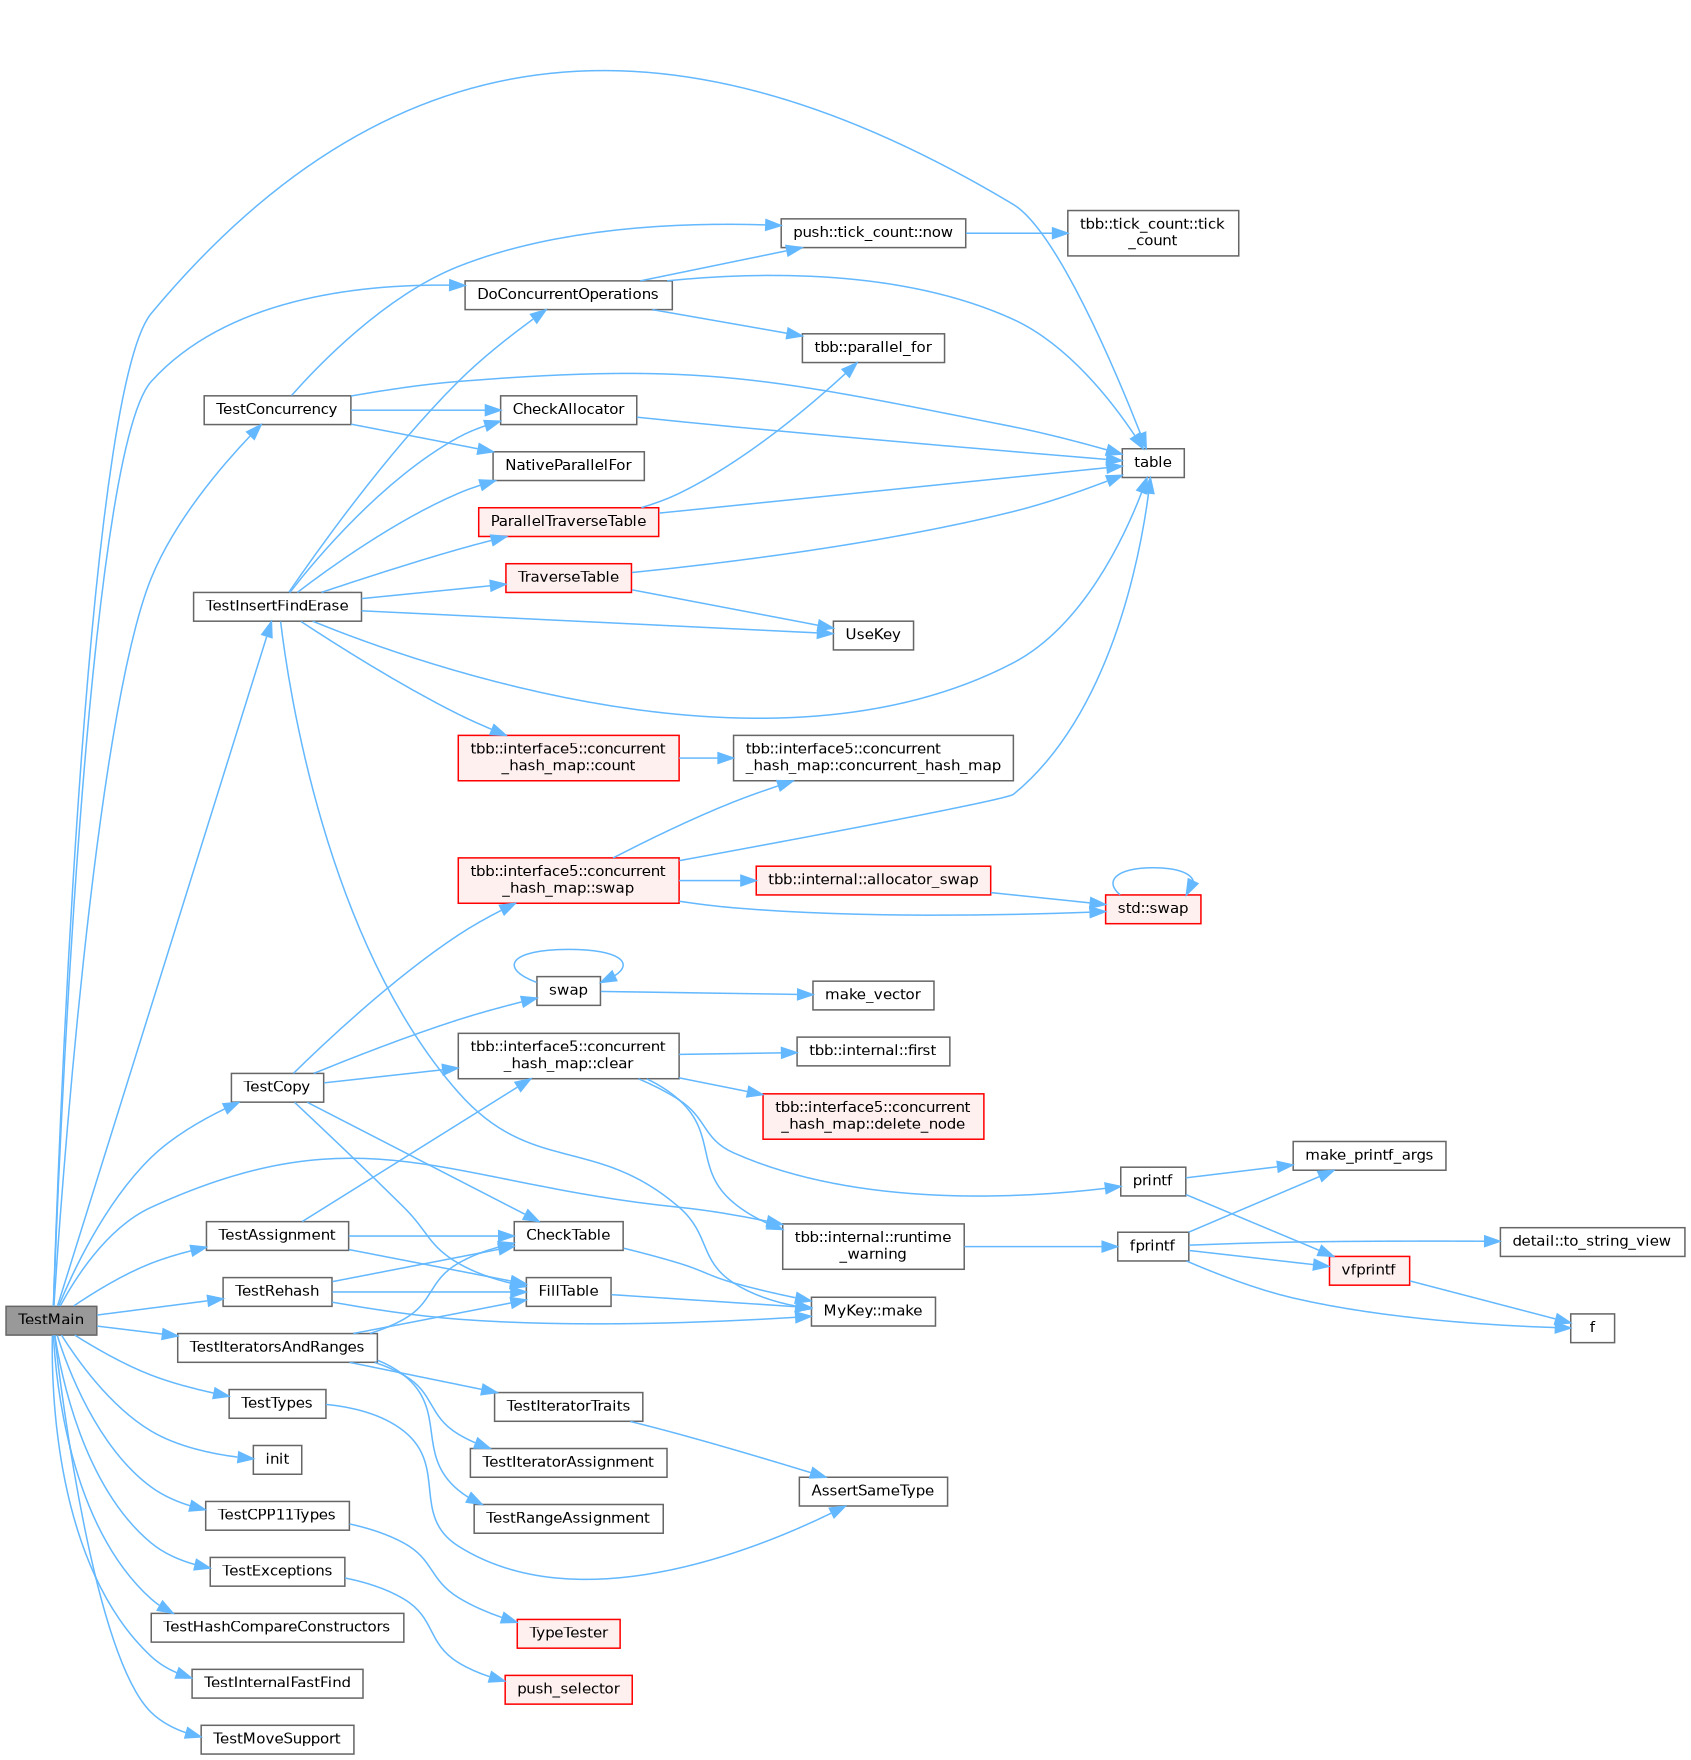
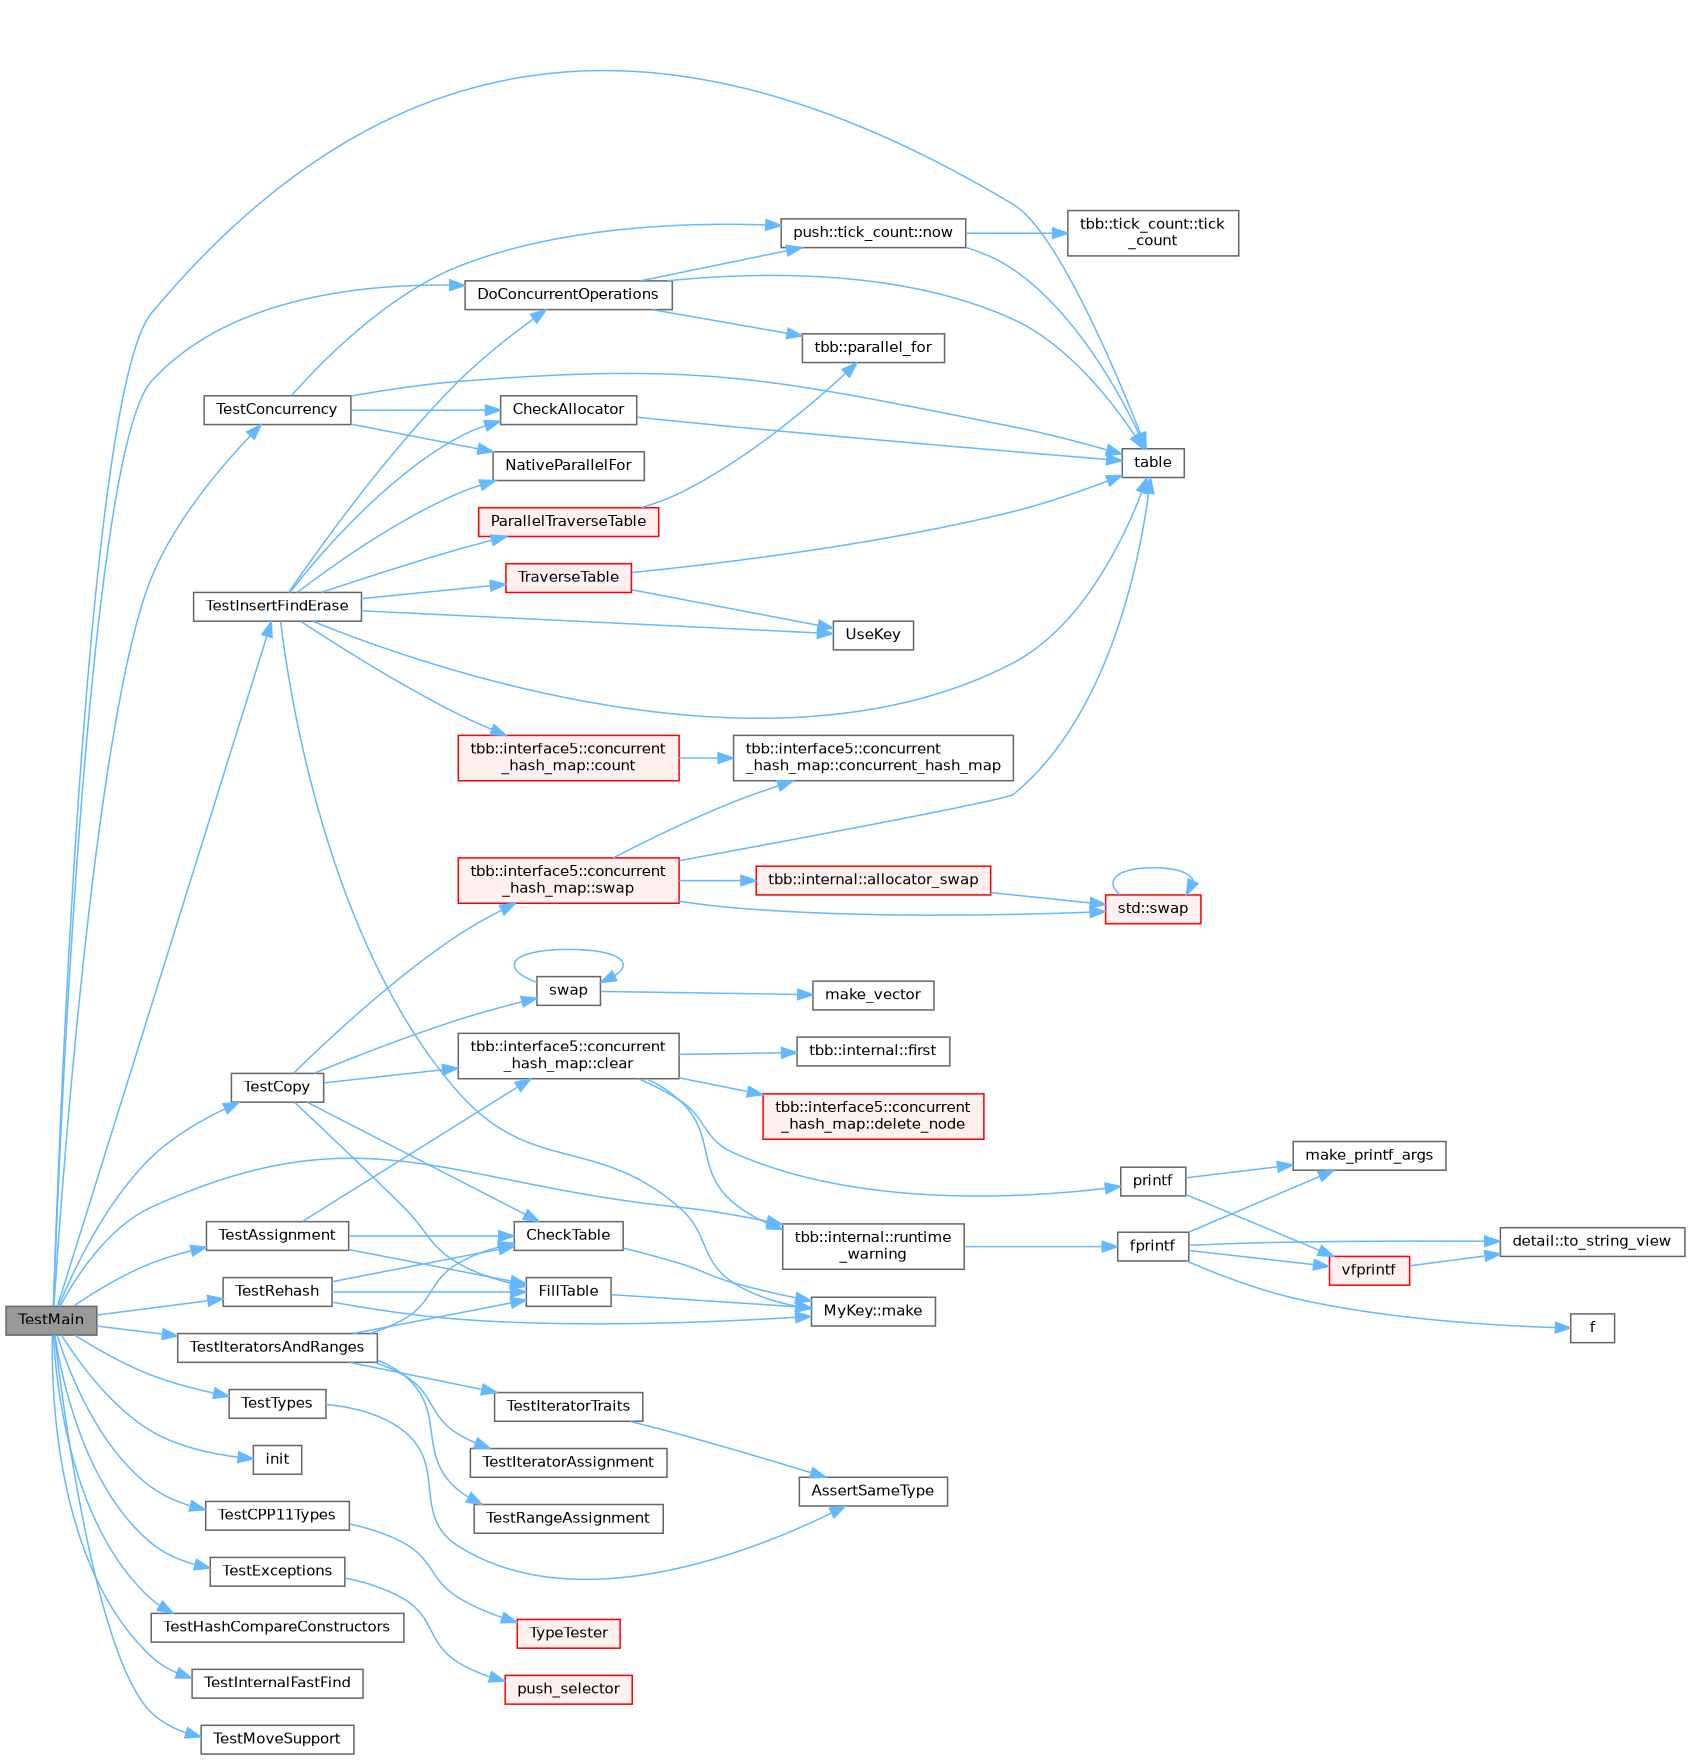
edge "ParallelTraverseTable" -> "table": now "push::tick_count::now" -> "table"
edge "vfprintf" -> "f": now "vfprintf" -> "detail::to_string_view"
